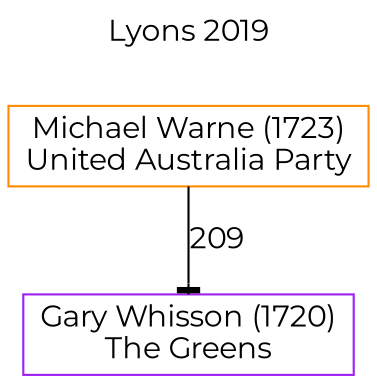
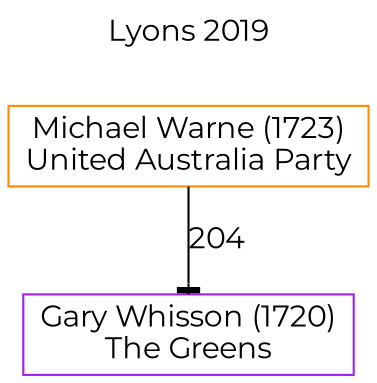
edge "Michael Warne (1723) United Australia Party" -> "Gary Whisson (1720) The Greens": label "209" -> "204"
